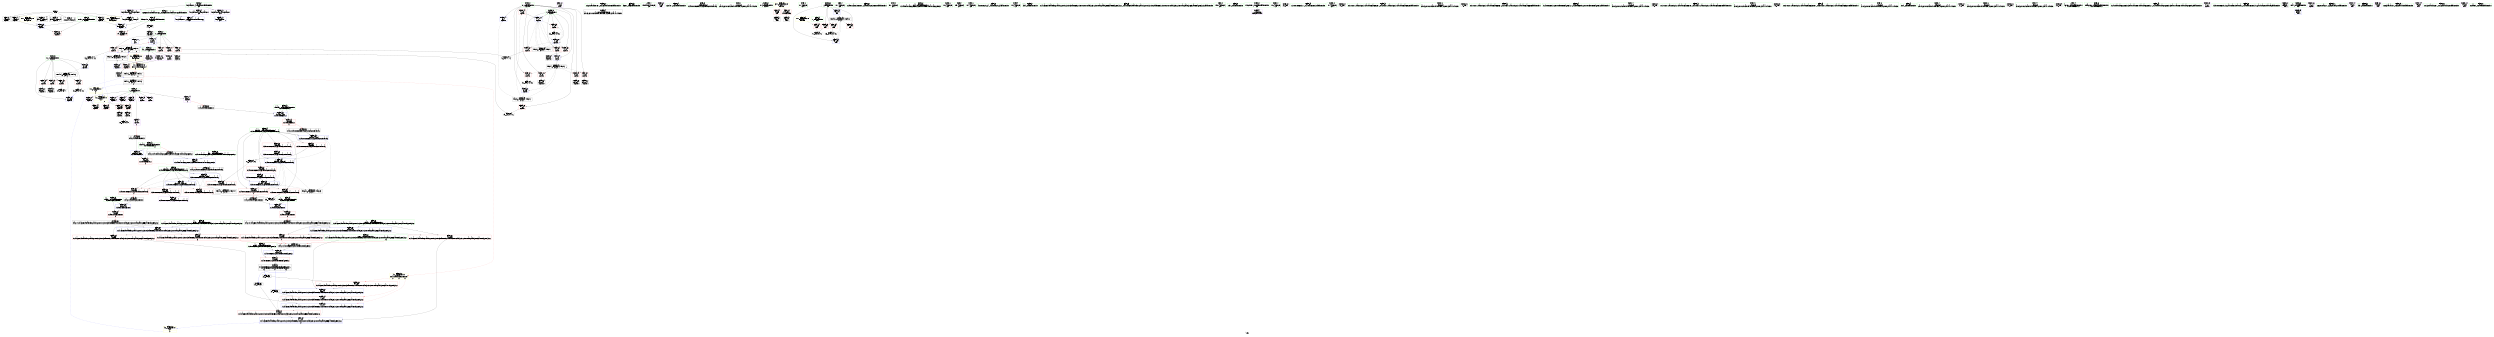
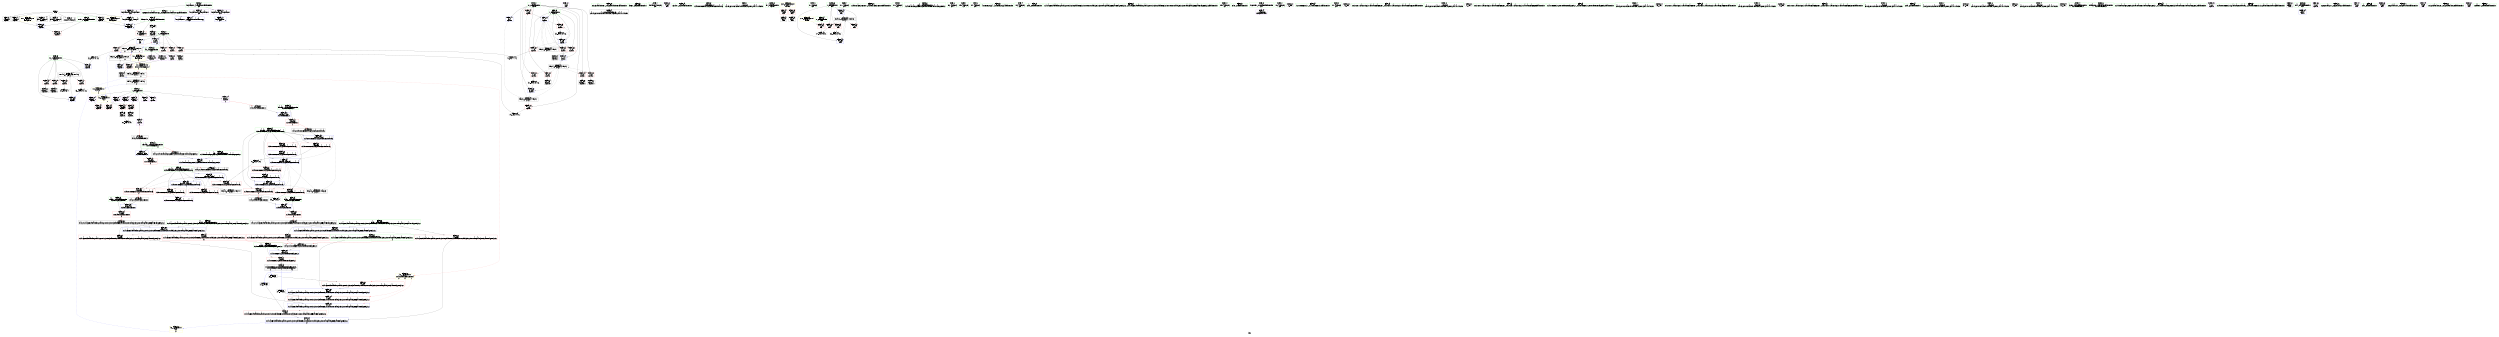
node "NodeID: 125": text "traitsIcESaIcEEC" -> "main"
node "NodeID: 162": text "_ZSt9iter_swapIPcS0_EvT_T0_" -> "_ZNKSt9iter_swapIPcS0_EvT_T0_"
